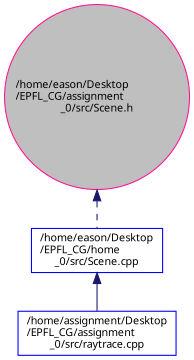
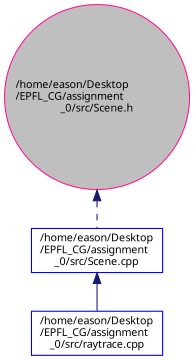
node "/home/eason/Desktop /EPFL_CG/home _0/src/Scene.cpp": label "/home/eason/Desktop /EPFL_CG/home _0/src/Scene.cpp" -> "/home/eason/Desktop /EPFL_CG/assignment _0/src/Scene.cpp"
node "/home/assignment/Desktop /EPFL_CG/assignment _0/src/raytrace.cpp": label "/home/assignment/Desktop /EPFL_CG/assignment _0/src/raytrace.cpp" -> "/home/eason/Desktop /EPFL_CG/assignment _0/src/raytrace.cpp"
